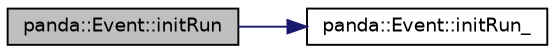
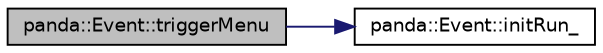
node "panda::Event::initRun": label "panda::Event::initRun" -> "panda::Event::triggerMenu"
